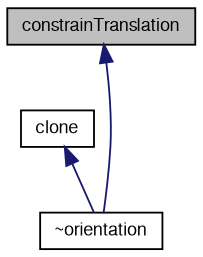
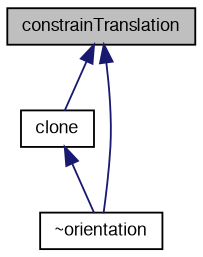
edge "clone" -> "constrainTranslation": added
